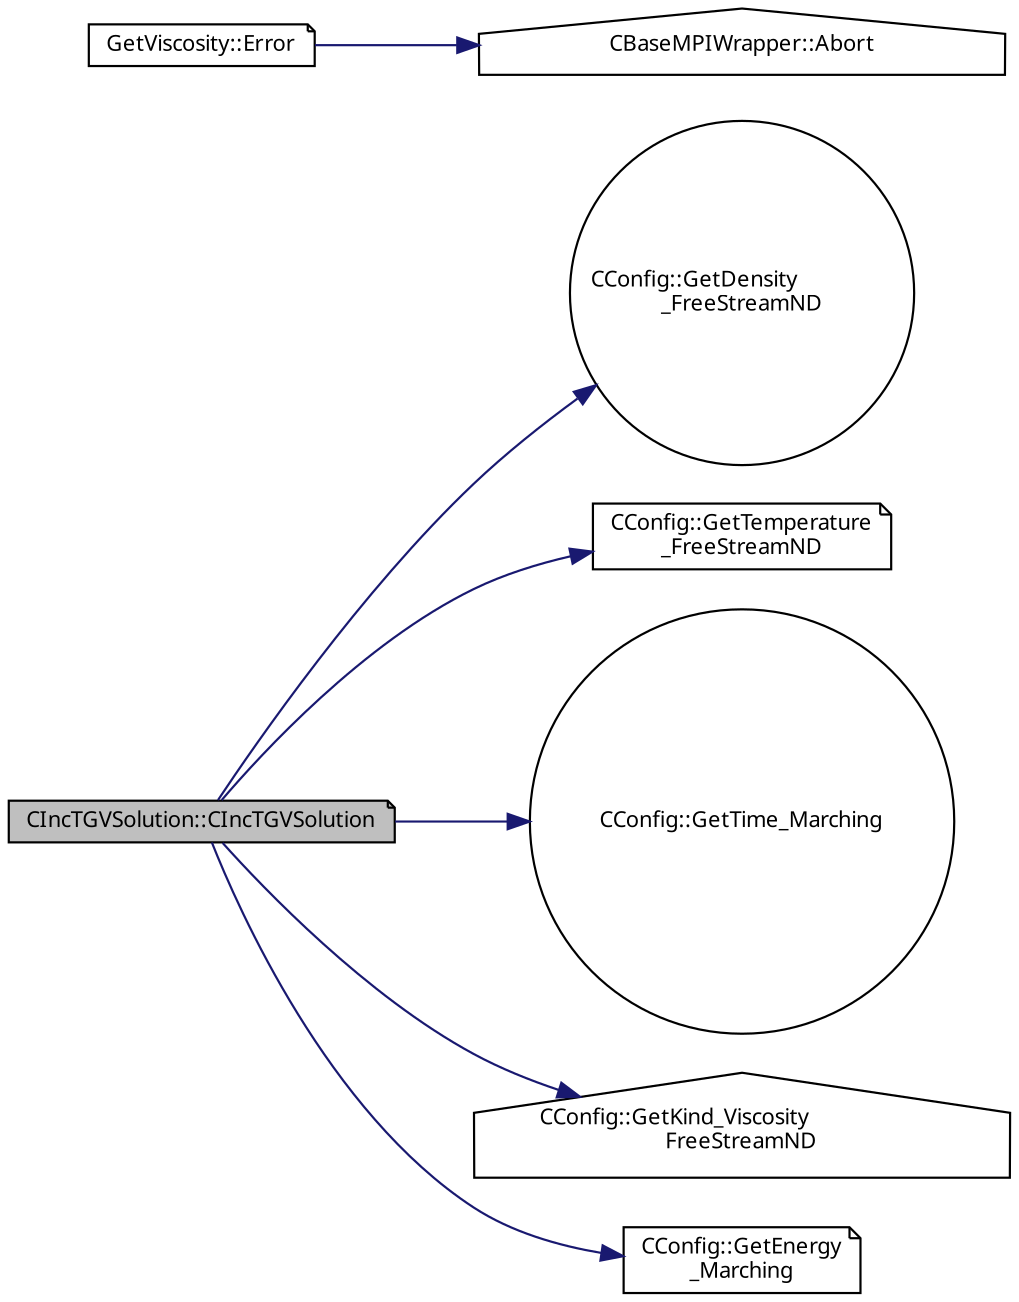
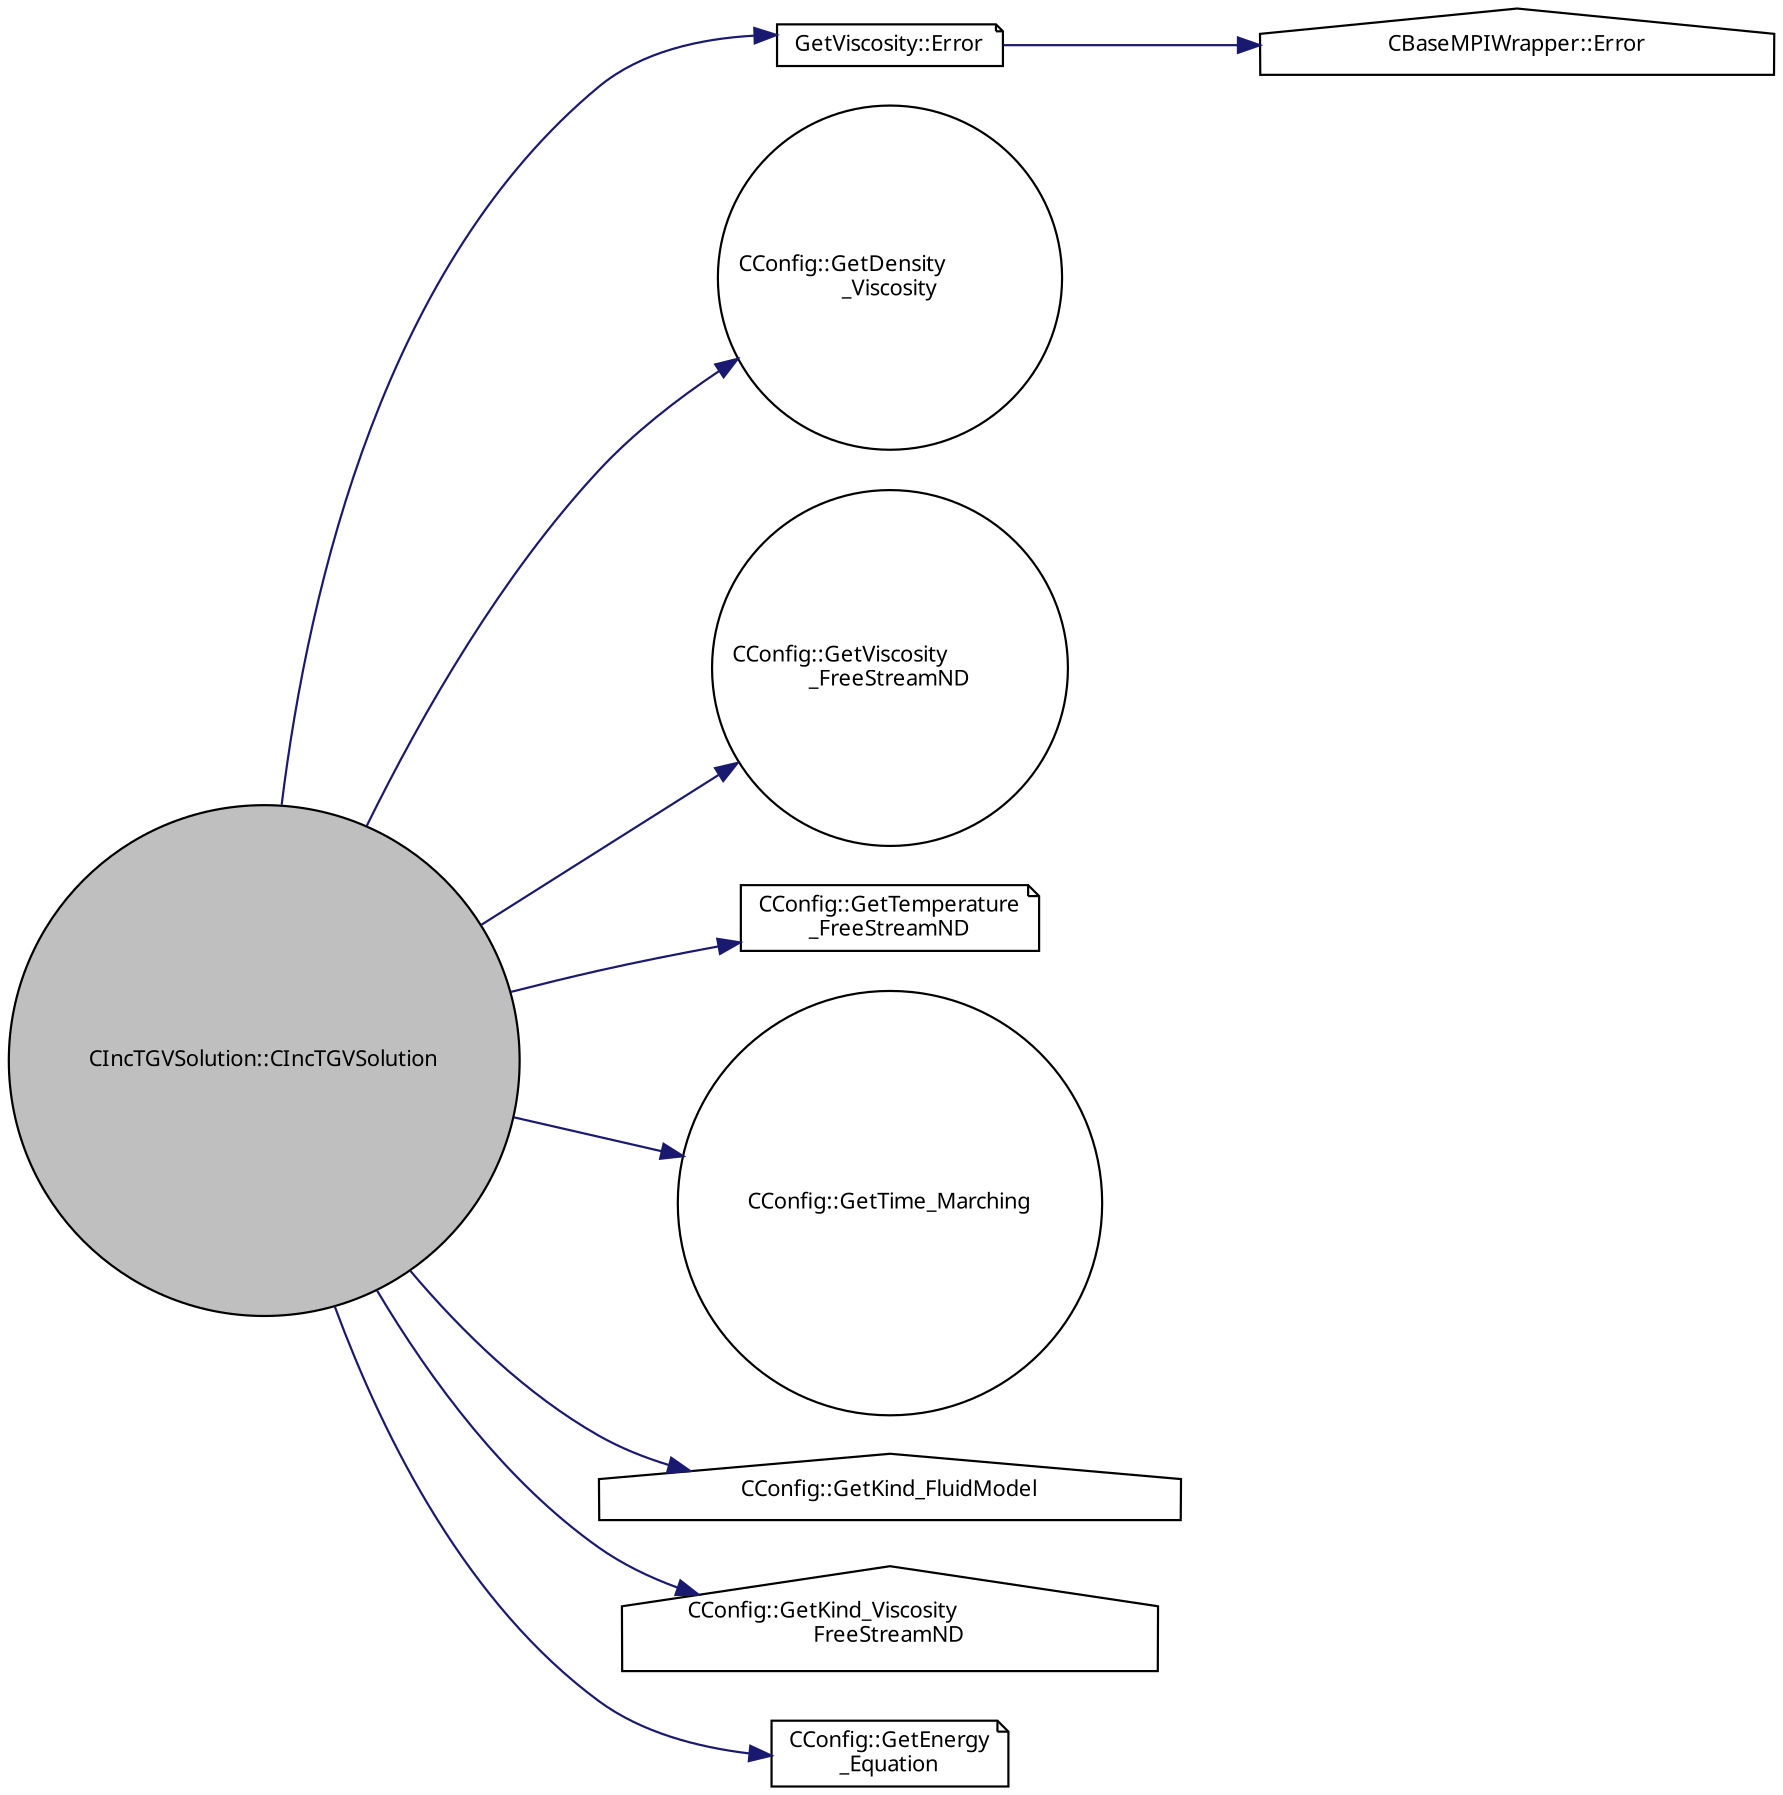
node "CBaseMPIWrapper::Abort": label "CBaseMPIWrapper::Abort" -> "CBaseMPIWrapper::Error"
node "CConfig::GetDensity _FreeStreamND": label "CConfig::GetDensity _FreeStreamND" -> "CConfig::GetDensity _Viscosity"
edge "CIncTGVSolution::CIncTGVSolution" -> "GetViscosity::Error": added
node "CConfig::GetViscosity _FreeStreamND": added
node "CIncTGVSolution::CIncTGVSolution": shape note -> circle
node "CConfig::GetEnergy _Marching": label "CConfig::GetEnergy _Marching" -> "CConfig::GetEnergy _Equation"
node "CConfig::GetKind_FluidModel": added
